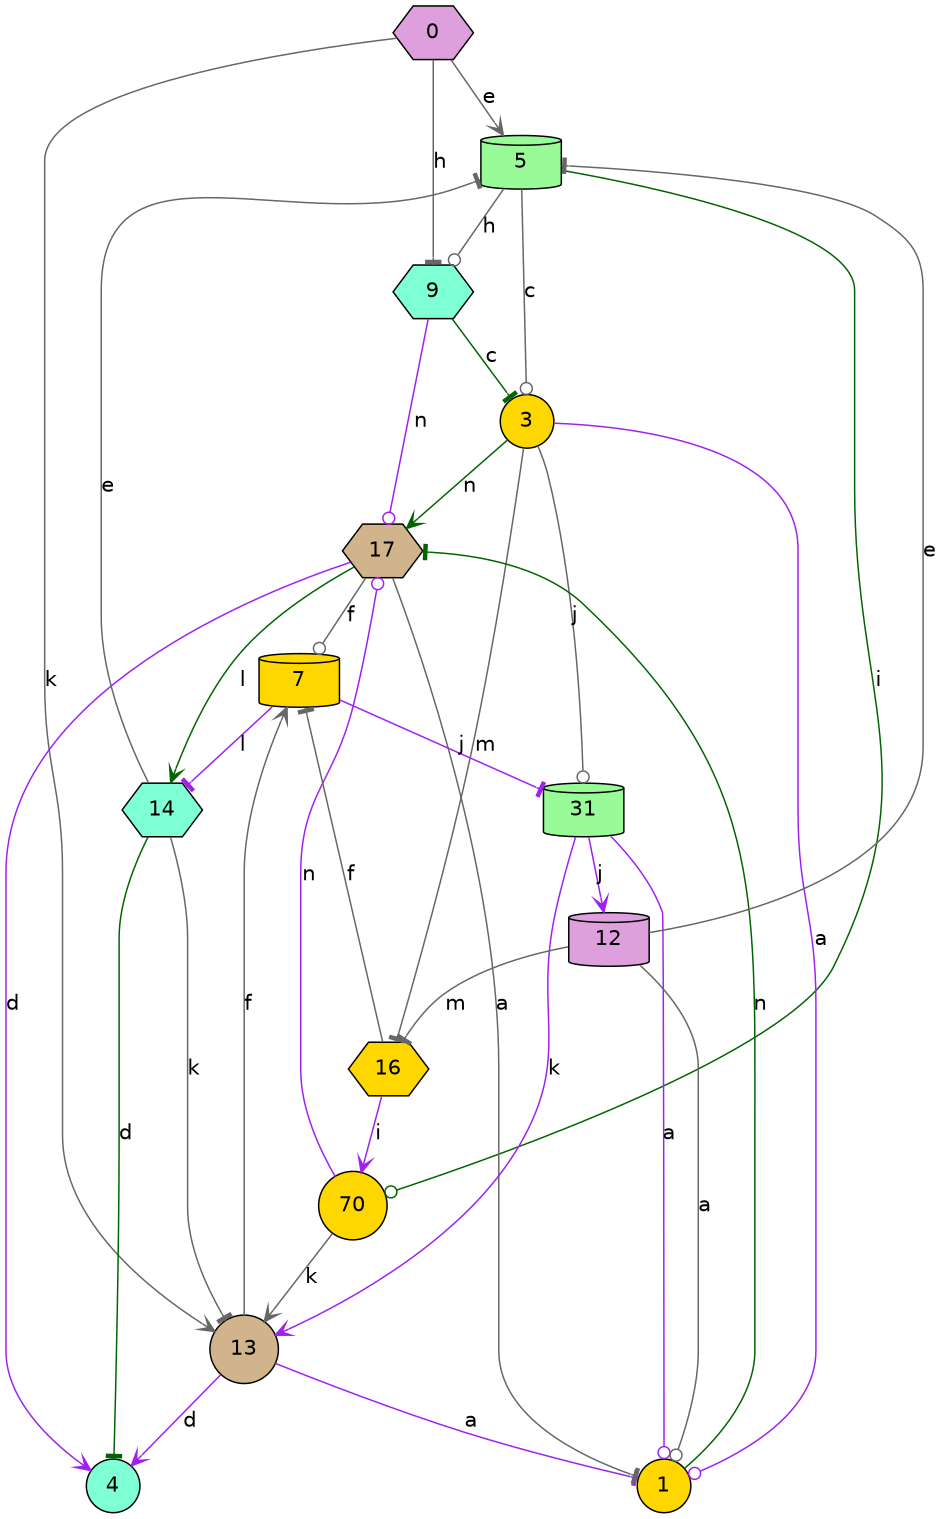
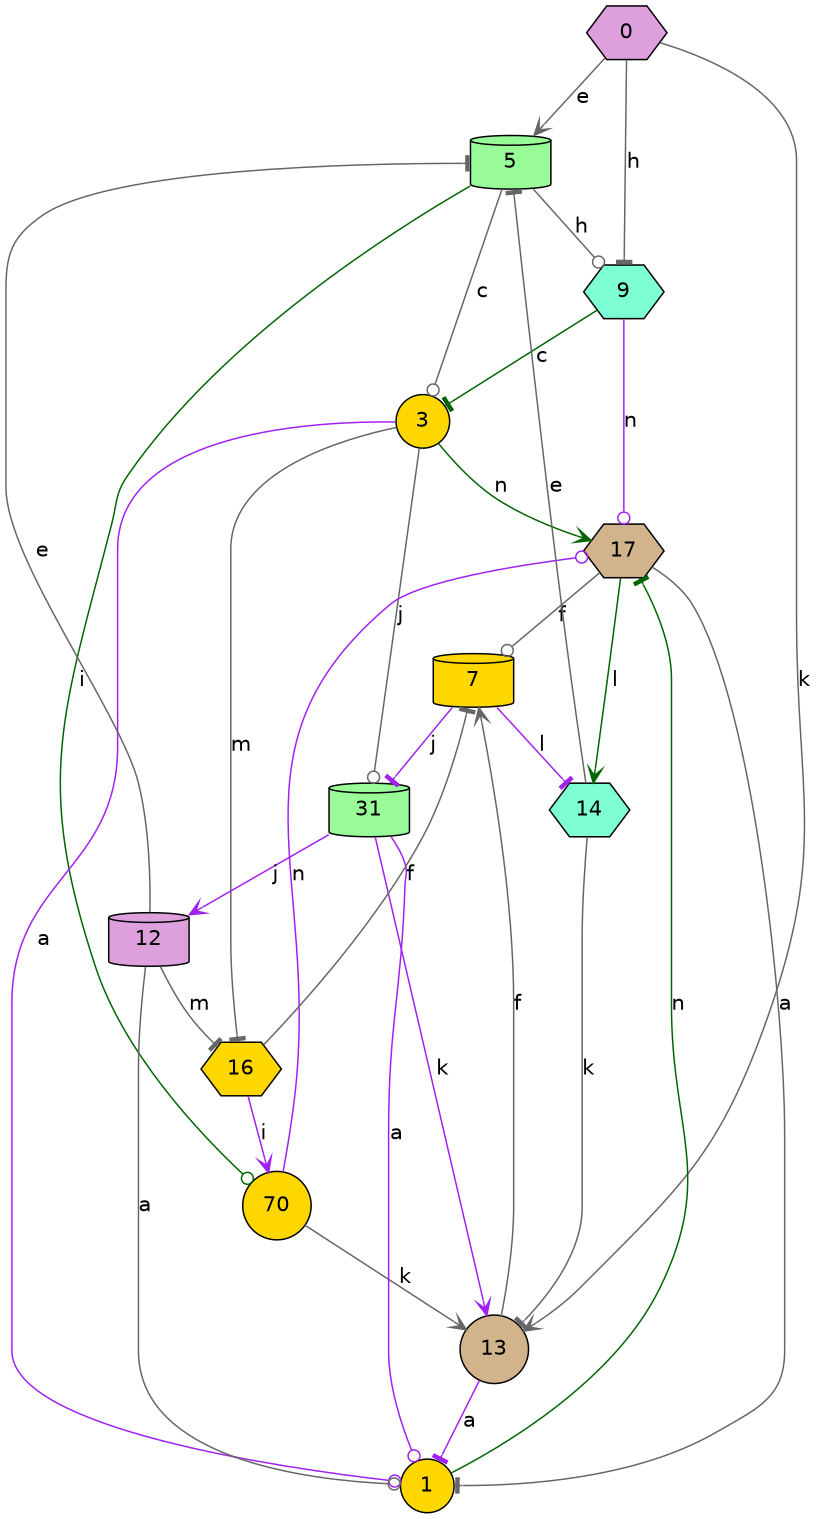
node "4": removed
